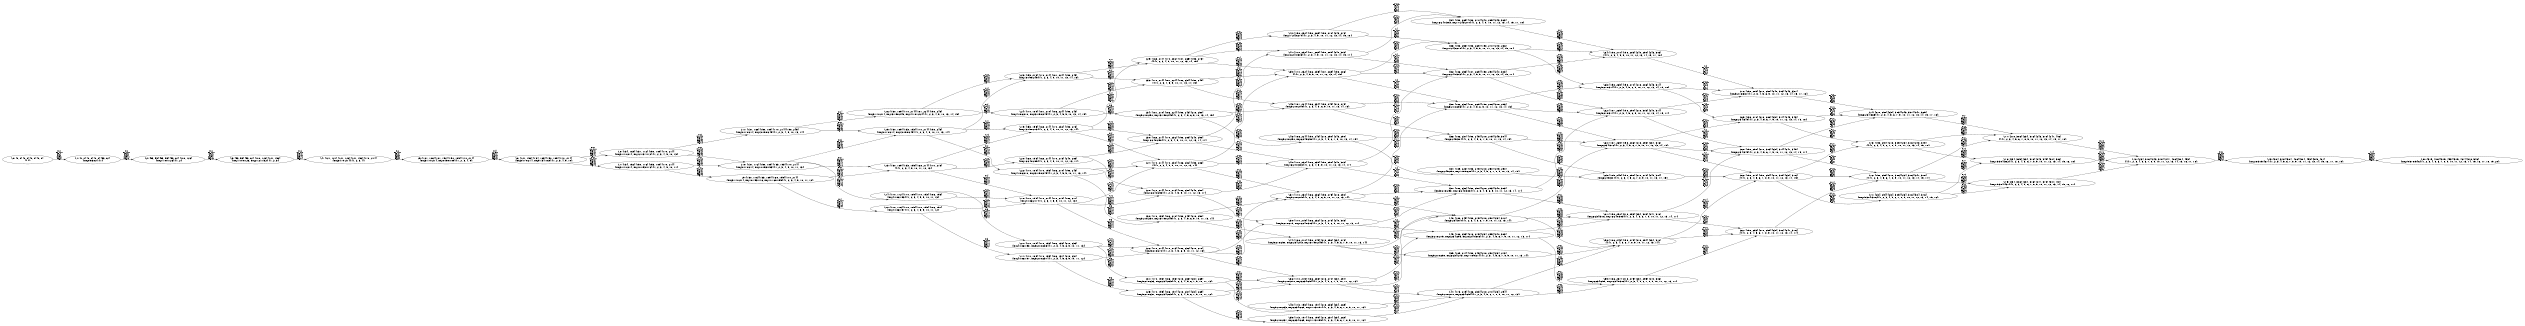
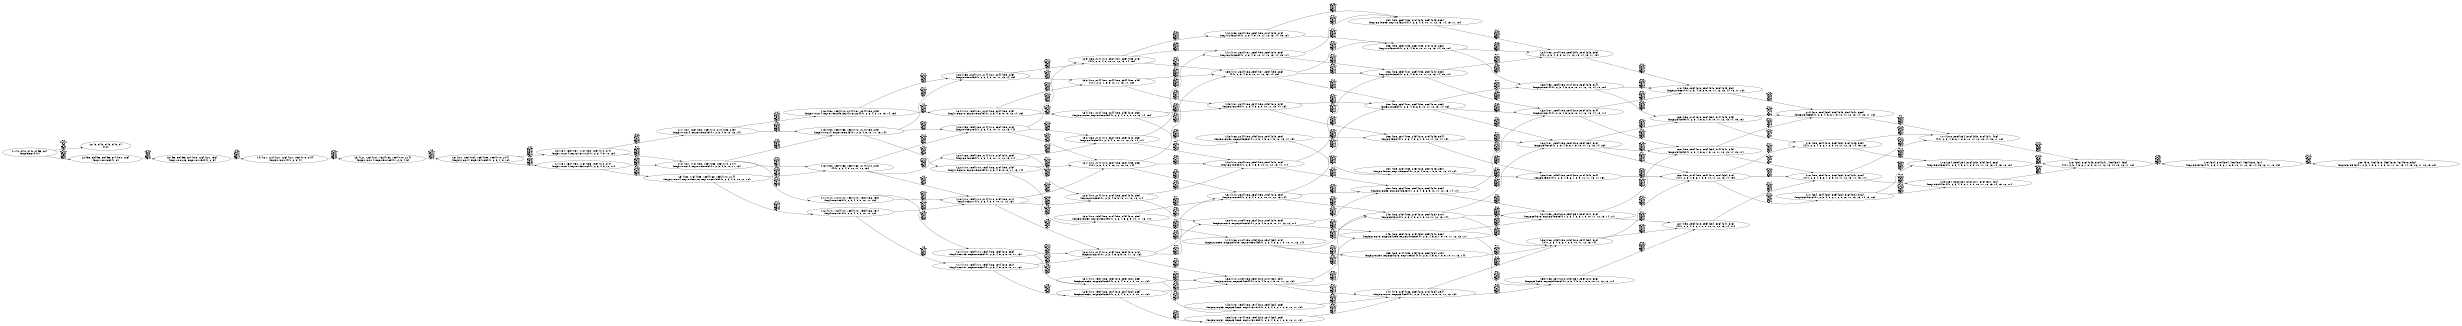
edge "S0: [0, 0] [0, 0] [0, 0] [0, 0] {}{}" -> "S1: [0, 0] [0, 0] [0, 0] [53, 67] {T0J0:53-67}{1}": reversed
